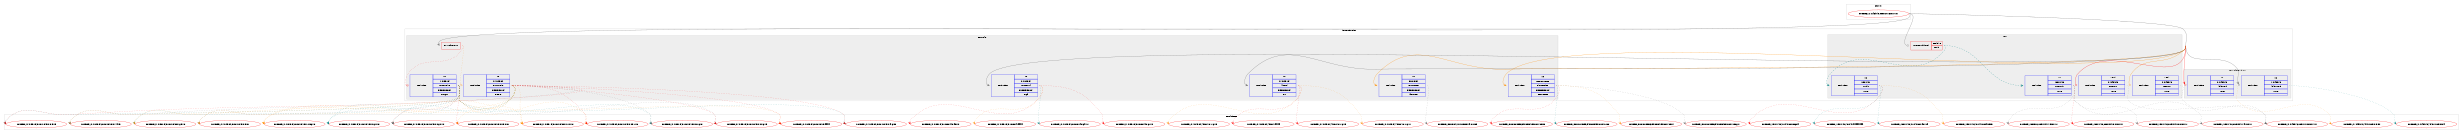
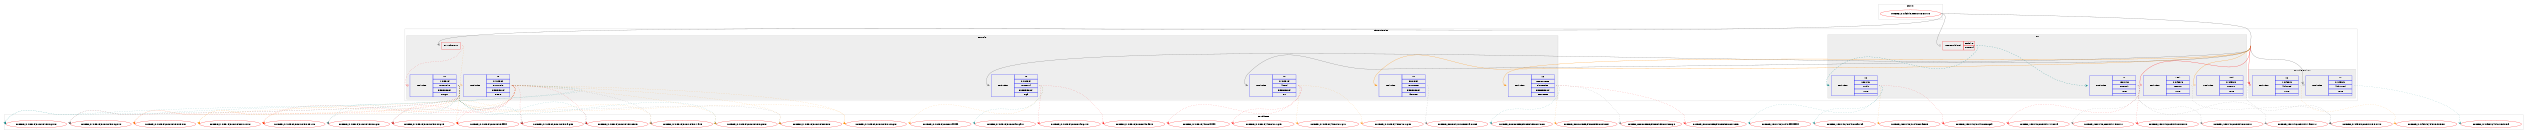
node "use_conditional": text "tools" -> "autoconf"
node "portage://net-misc/openssh-7.7_p1-r9": added
node "portage://net-app/openssh-7.5_p1-r4": label "portage://net-app/openssh-7.5_p1-r4" -> "portage://net-misc/openssh-7.5_p1-r4"
